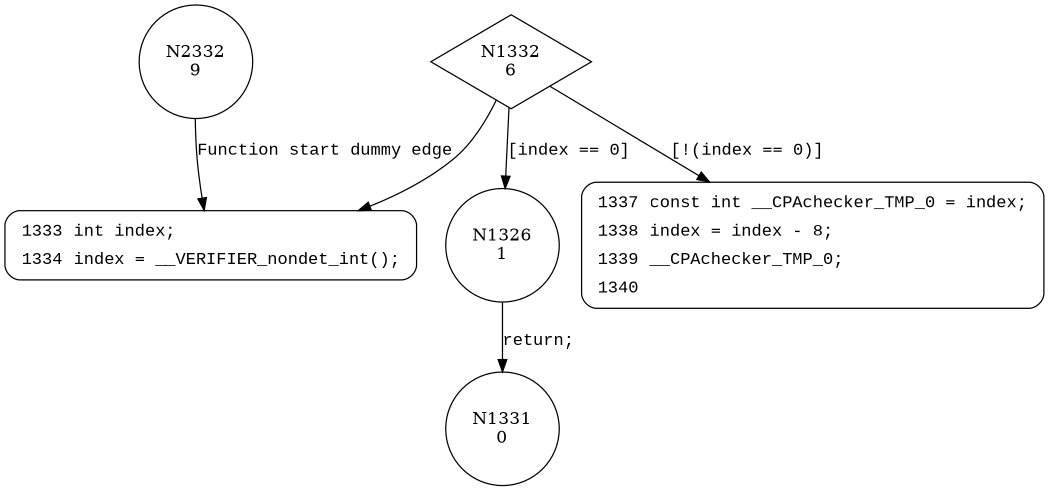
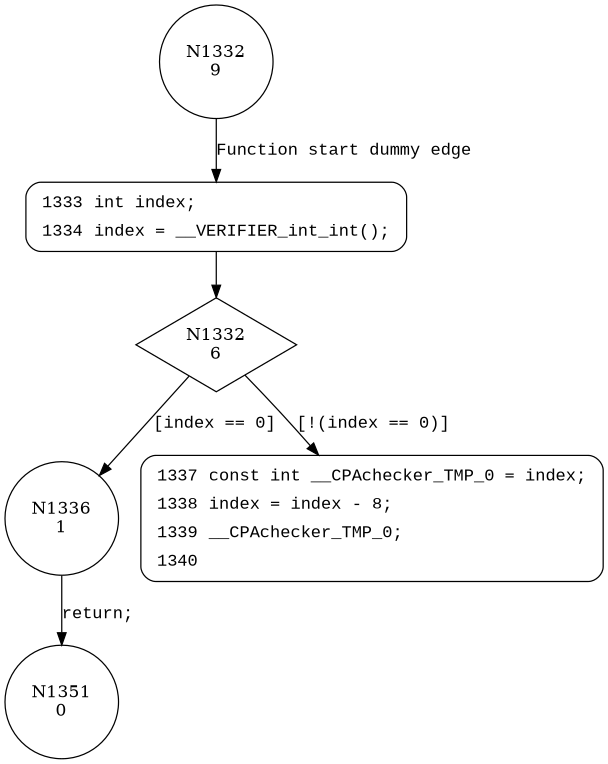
node "N2332 9": label "N2332 9" -> "N1332 9"
edge "N1332 6" -> "1333": reversed
node "N1326 1": label "N1326 1" -> "N1336 1"
node "1333": text "index = __VERIFIER_nondet_int();" -> "index = __VERIFIER_int_int();"
node "N1331 0": label "N1331 0" -> "N1351 0"
